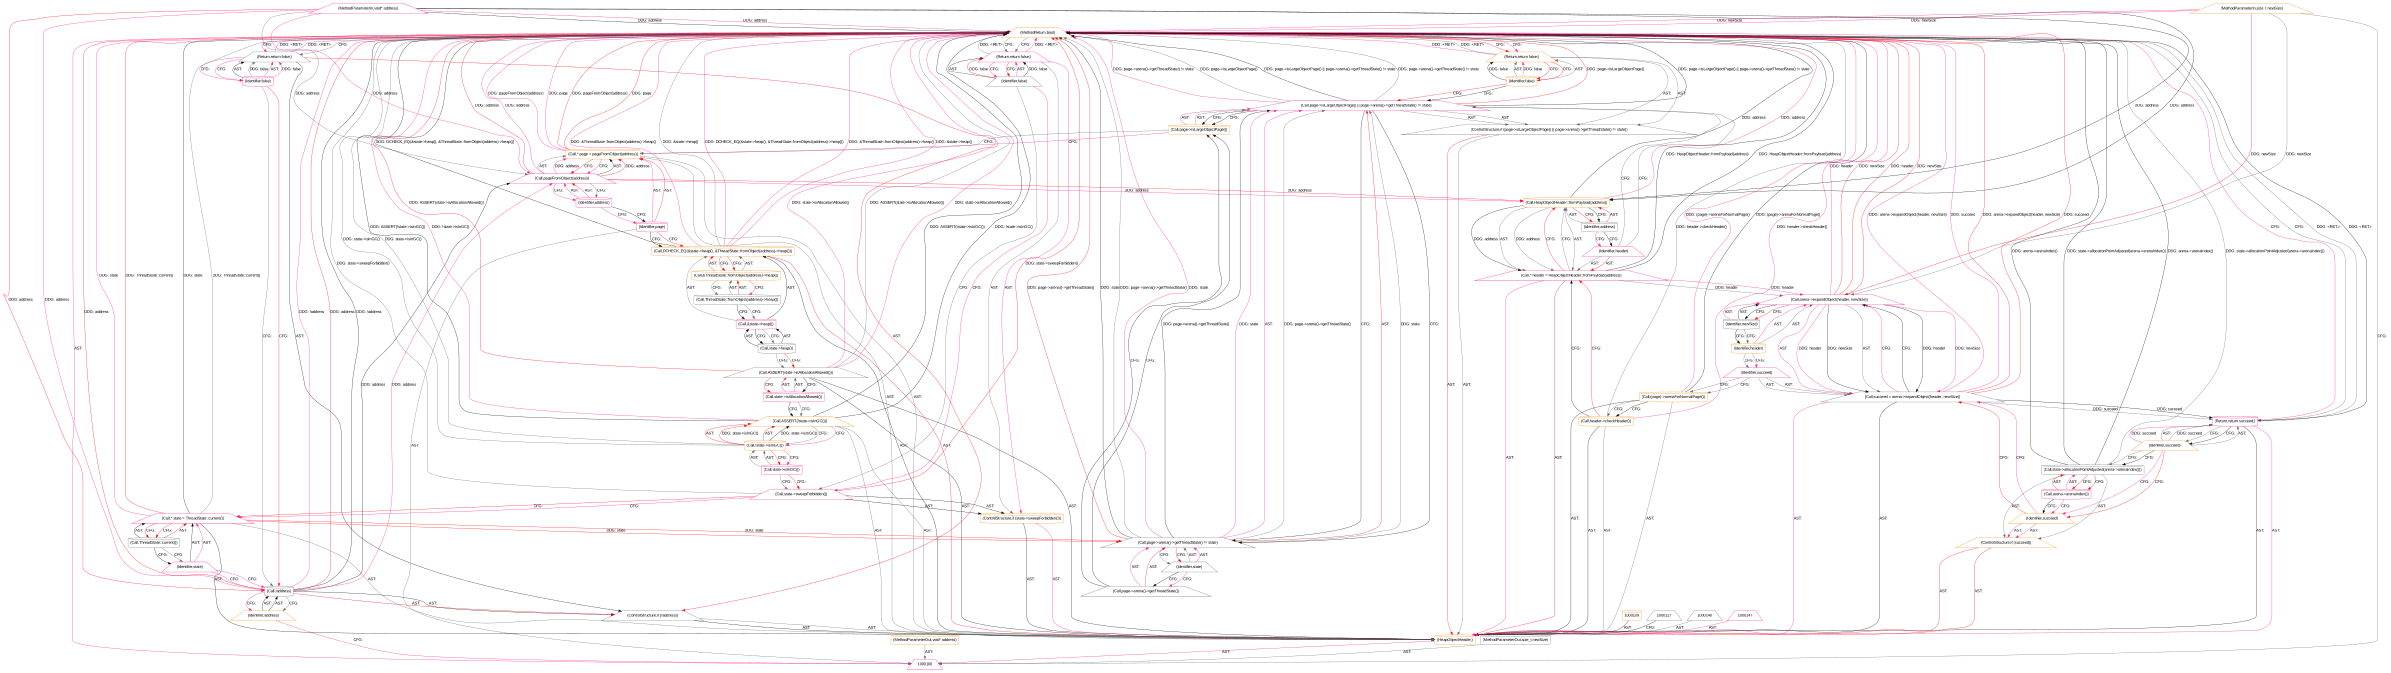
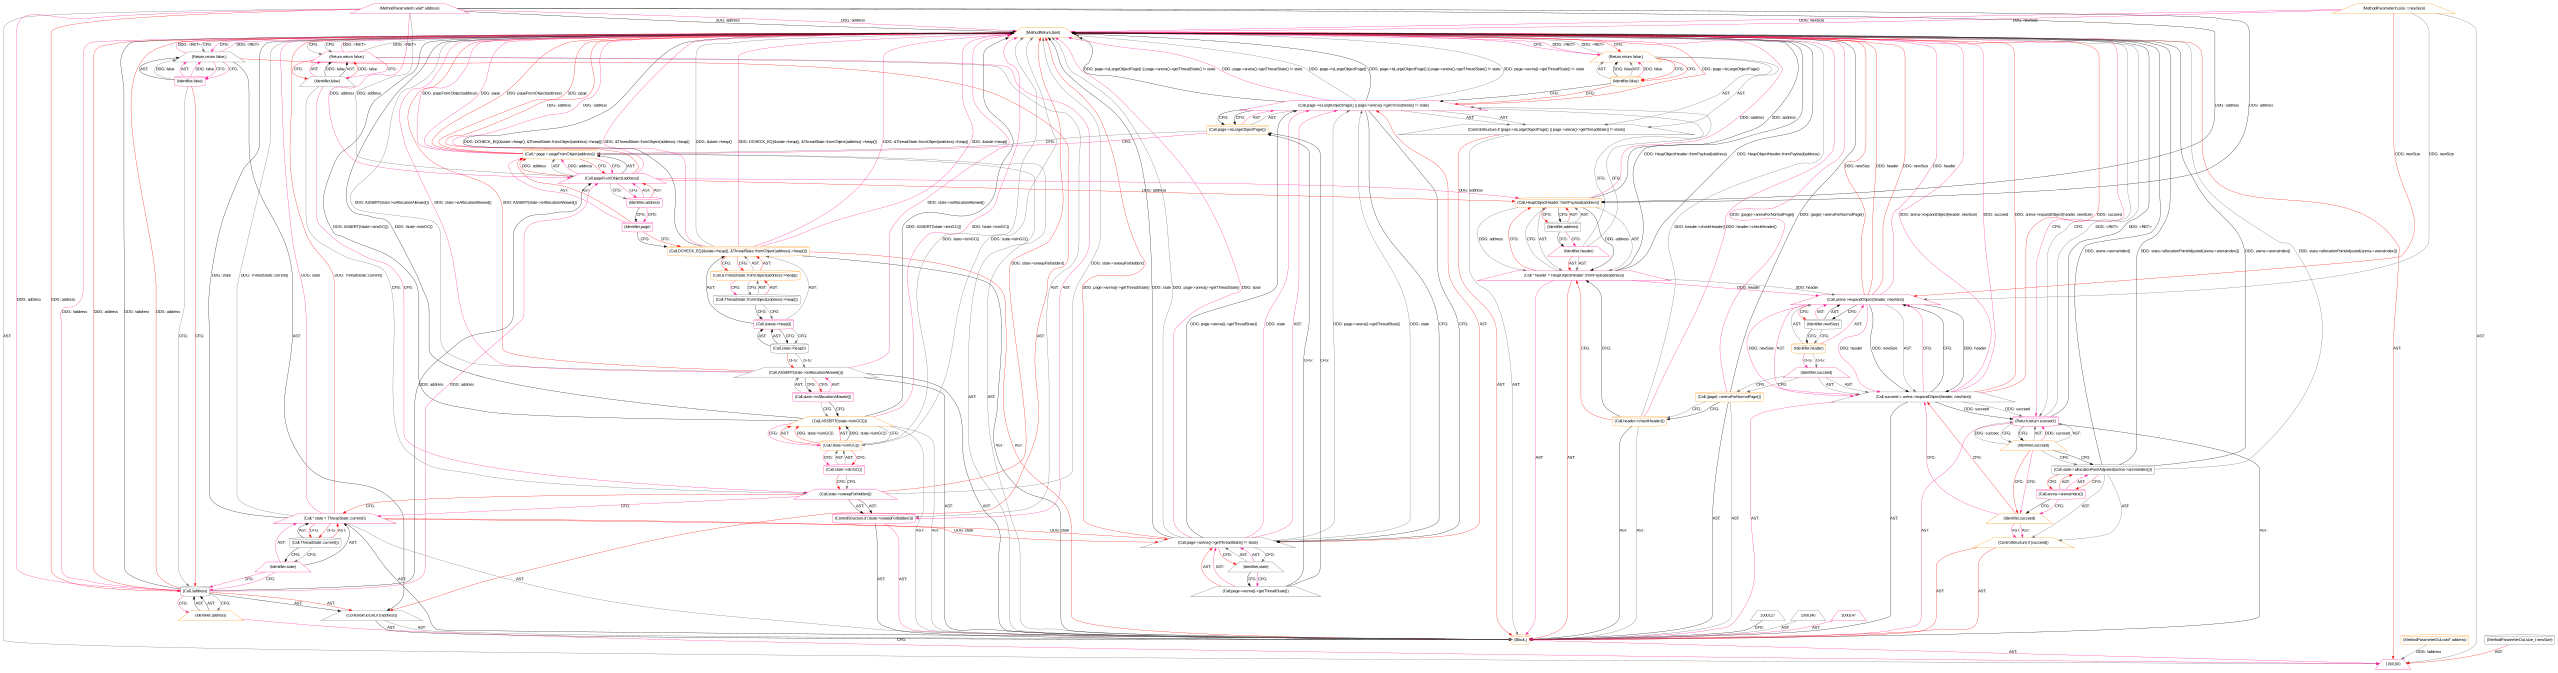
edge "(MethodReturn,bool)" -> "1000100": color deeppink -> red
edge "(MethodParameterIn,size_t newSize)" -> "1000100": label "CFG: " -> "AST: "
node "(ControlStructure,if (state->sweepForbidden()))": color darkorange -> deeppink
edge "(Identifier,page)" -> "1000100": now "(MethodParameterIn,void* address)" -> "1000100"
node "1000109": removed
node "(HeapObjectHeader,)": label "(HeapObjectHeader,)" -> "(Block,)"
edge "(MethodParameterOut,void* address)" -> "1000100": label "AST: " -> "DDG: !address"
edge "(MethodParameterOut,size_t newSize)" -> "1000100": color gray40 -> red
